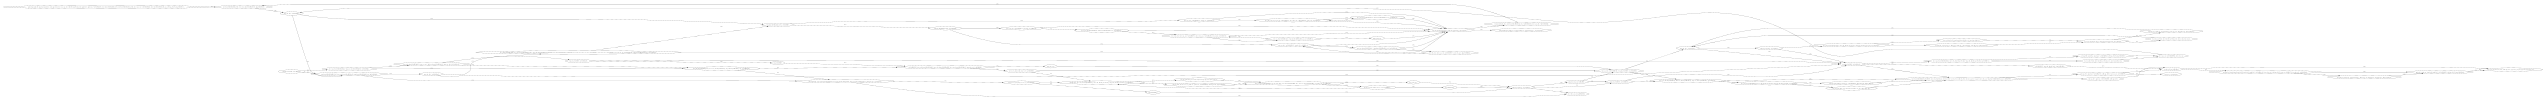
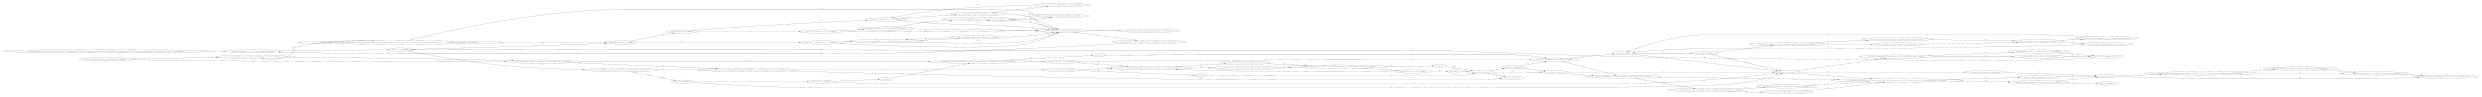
node "'jmp 0x8049cc6',": removed
node "'cmp ebx, 0xffffffff', 'je 0x8049a6a',": removed
